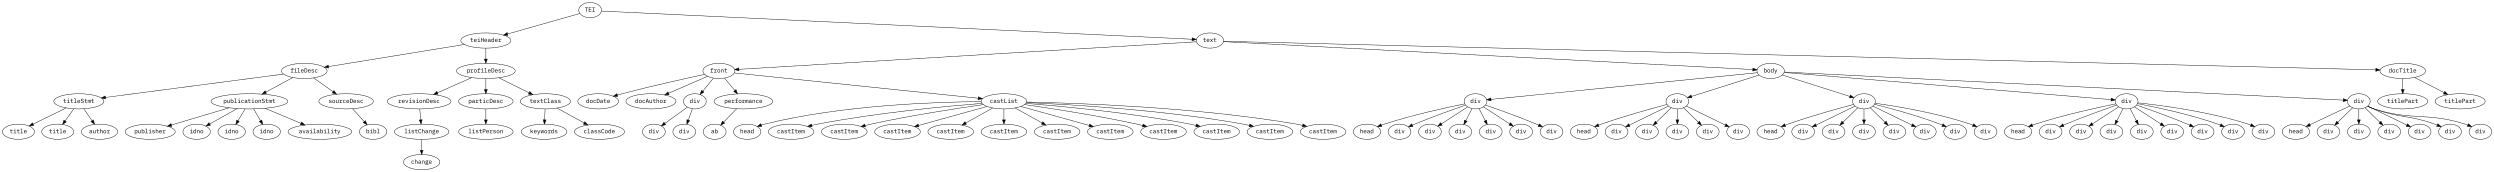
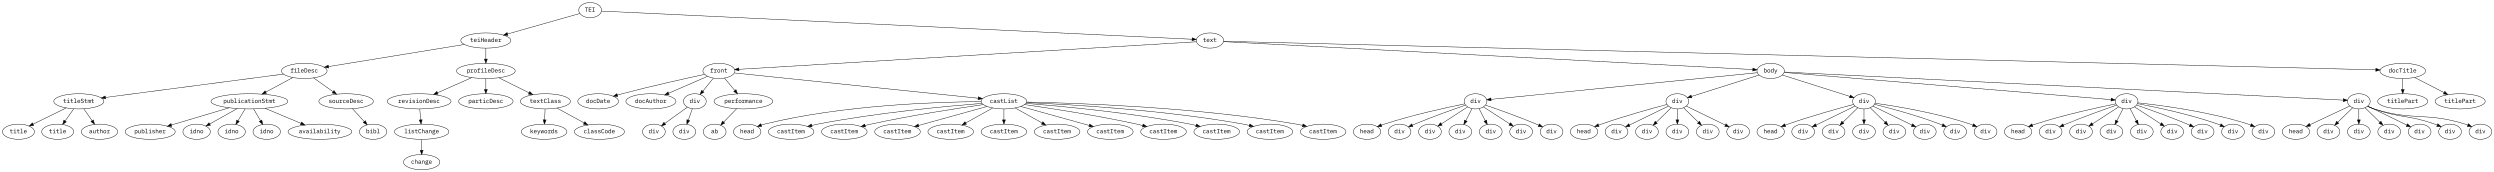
node "listPerson": removed
